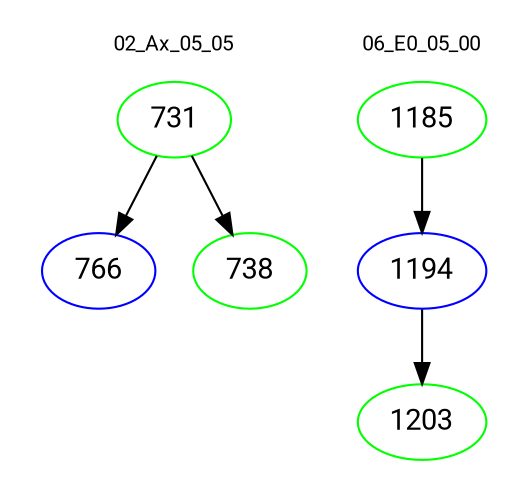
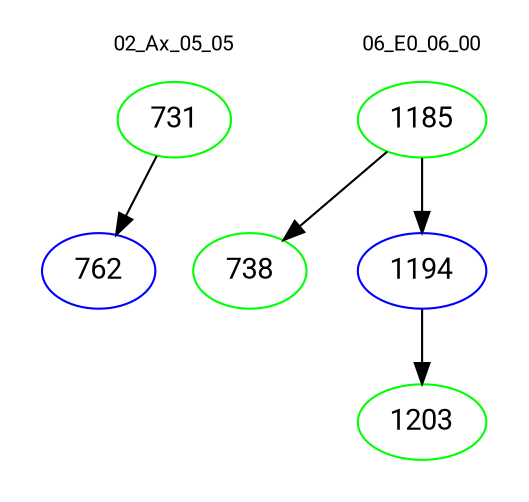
cluster "06_E0_05_00": label "06_E0_05_00" -> "06_E0_06_00"
edge "731" -> "738": now "1185" -> "738"
node "766": label "766" -> "762"
